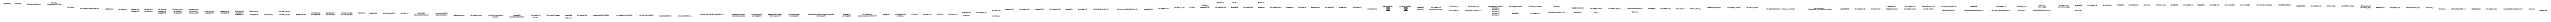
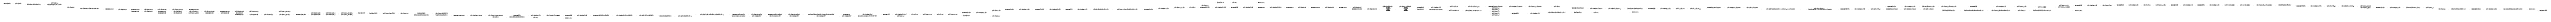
node "(<operator>.or,v20 | 0x400)": removed
node "(FIELD_IDENTIFIER,owe_dh_len,owe_dh_len)": added
